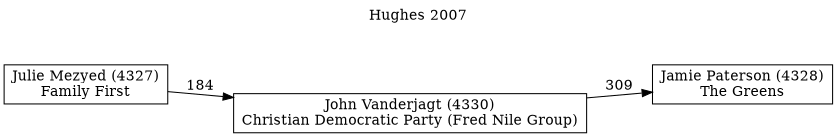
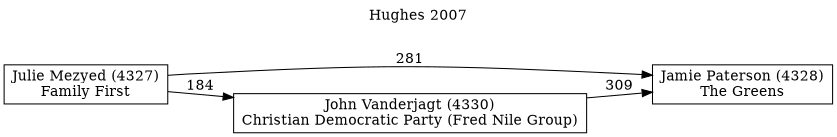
edge "Julie Mezyed (4327) Family First" -> "Jamie Paterson (4328) The Greens": added, label "281"
